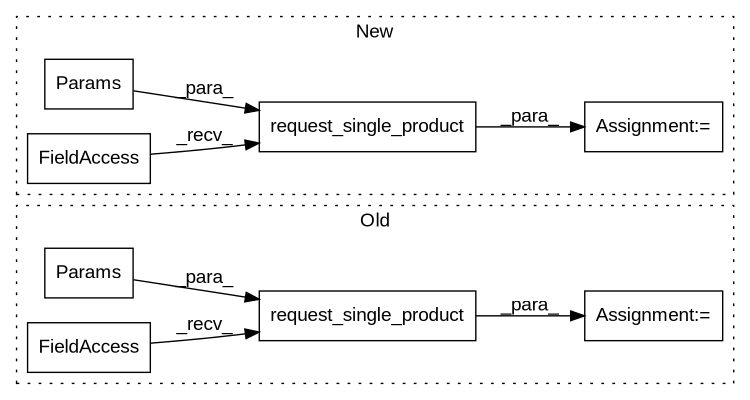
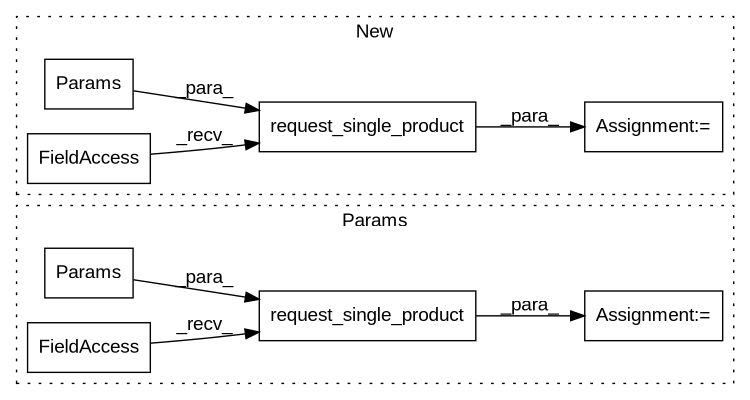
cluster "Old": label "Old" -> "Params"
